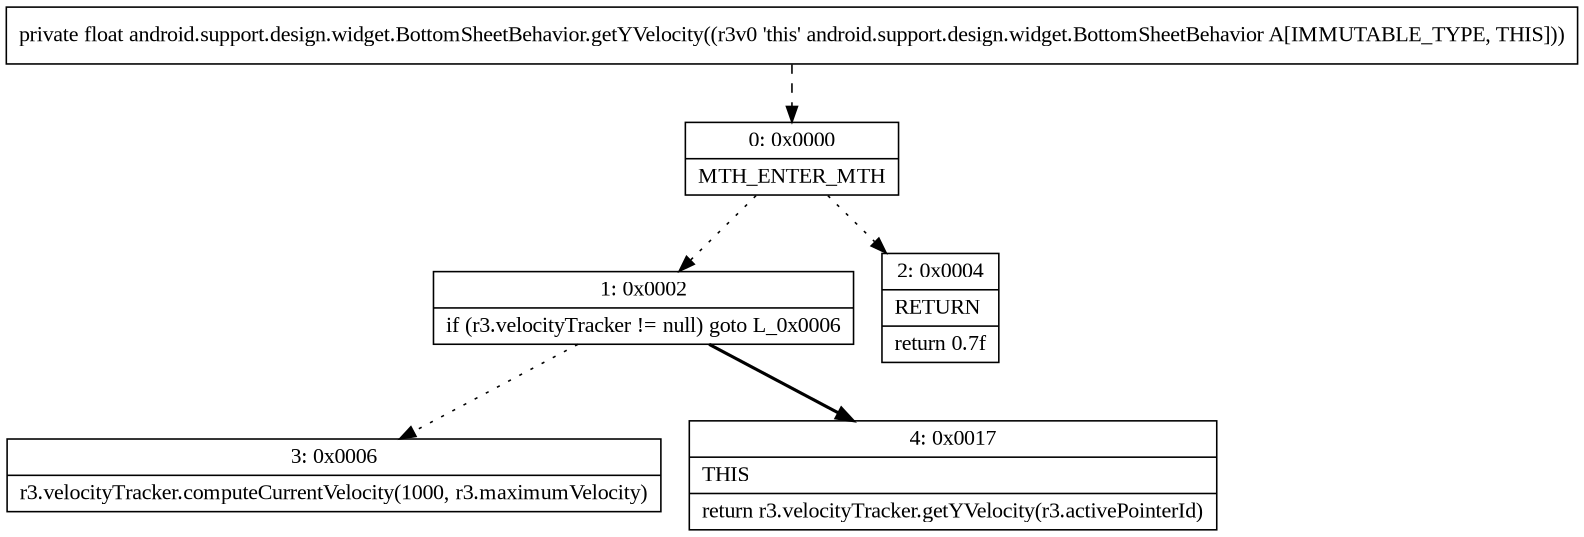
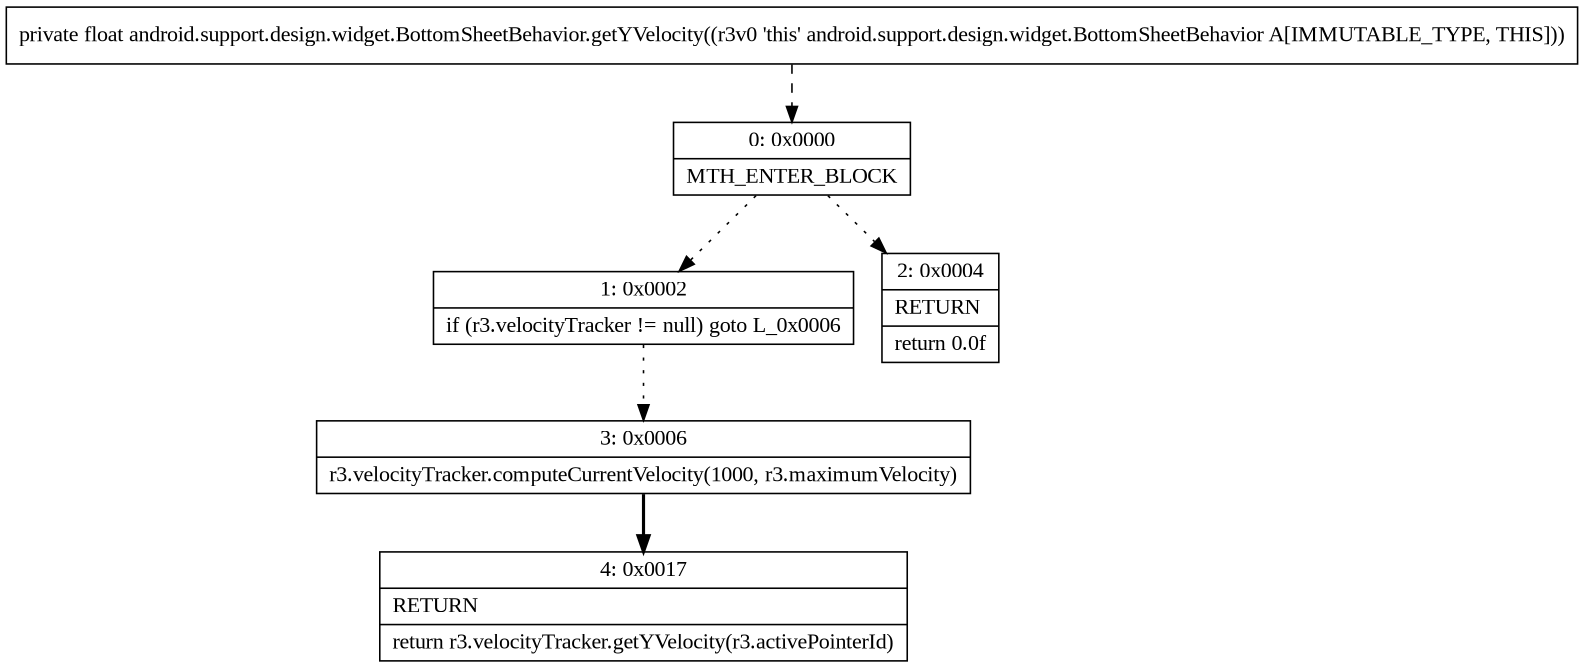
node "0: 0x0000": text "MTH_ENTER_MTH" -> "MTH_ENTER_BLOCK"
node "2: 0x0004": text "return 0.7f" -> "return 0.0f"
edge "1: 0x0002" -> "4: 0x0017": now "3: 0x0006" -> "4: 0x0017"
node "4: 0x0017": text "THIS" -> "RETURN"
